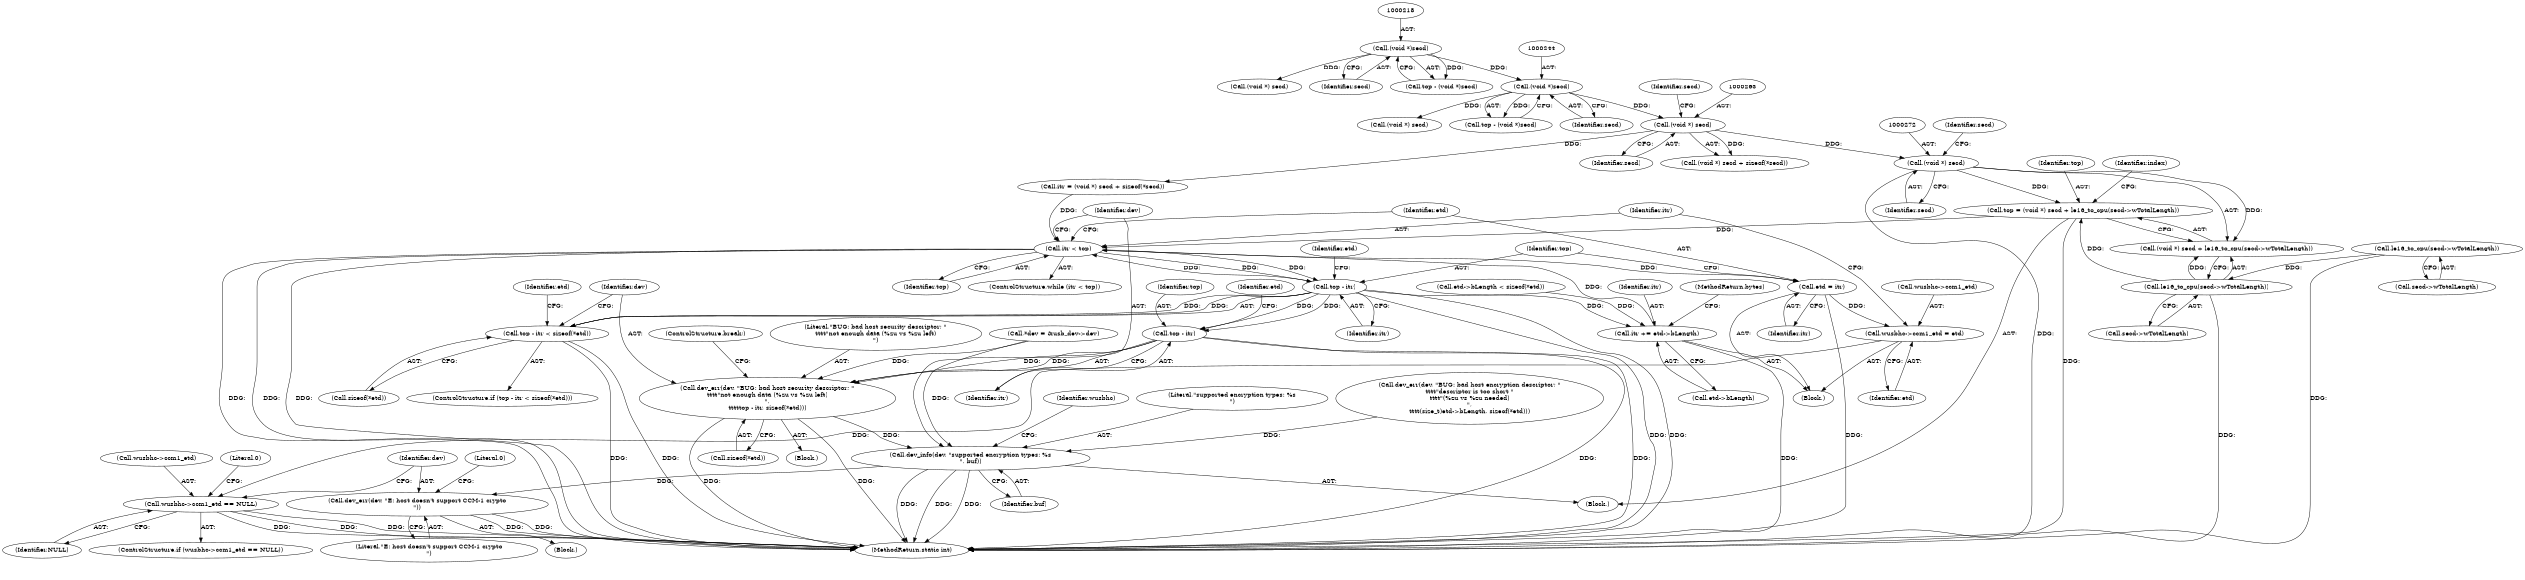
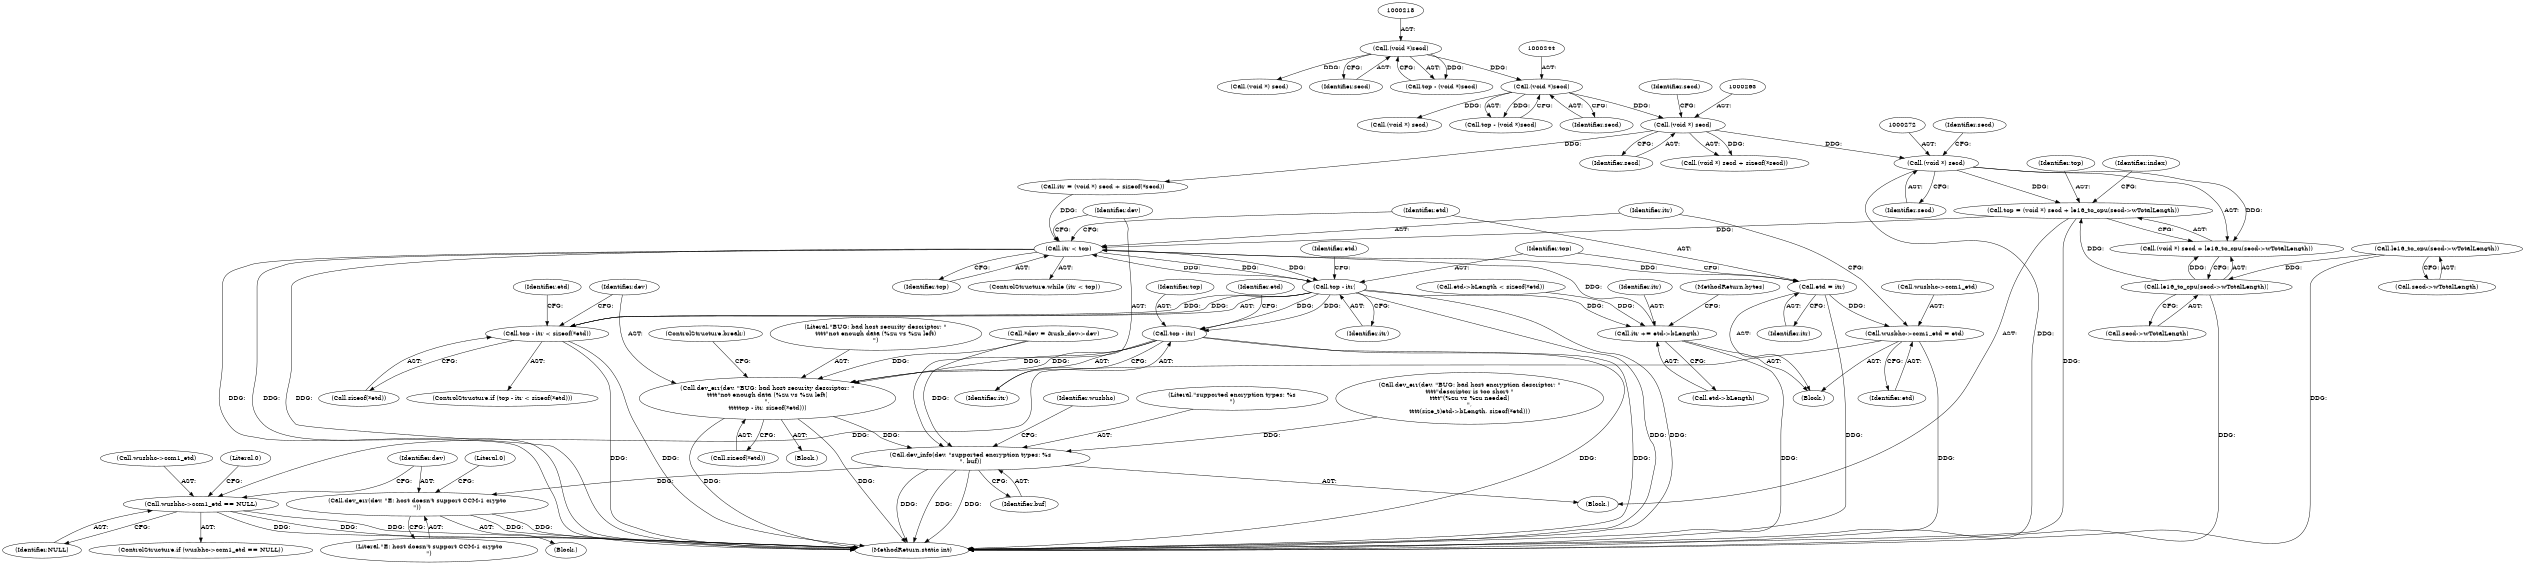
edge "(Call,wusbhc->ccm1_etd = etd)" -> "(MethodReturn,static int)": added, label "DDG:"
